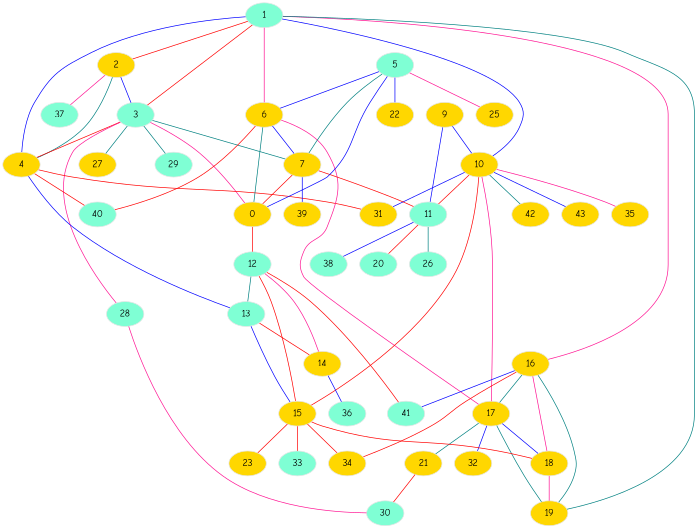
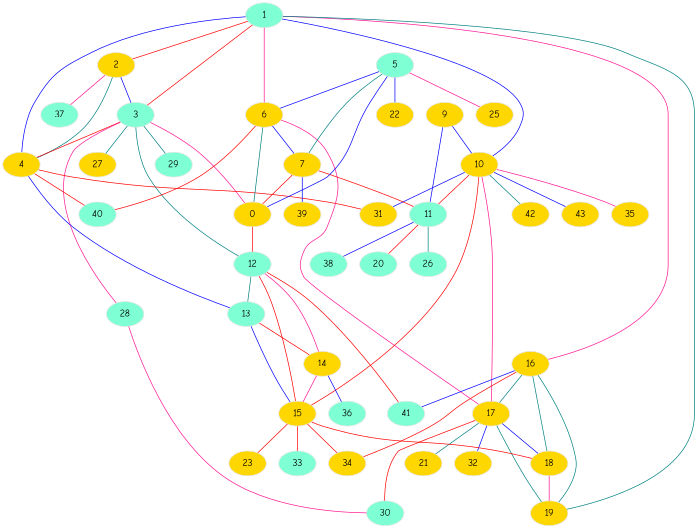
edge "3" -- "7": now "3" -- "12"
edge "14" -- "15": added
edge "16" -- "18": color deeppink -> teal
edge "21" -- "30": now "17" -- "30"
